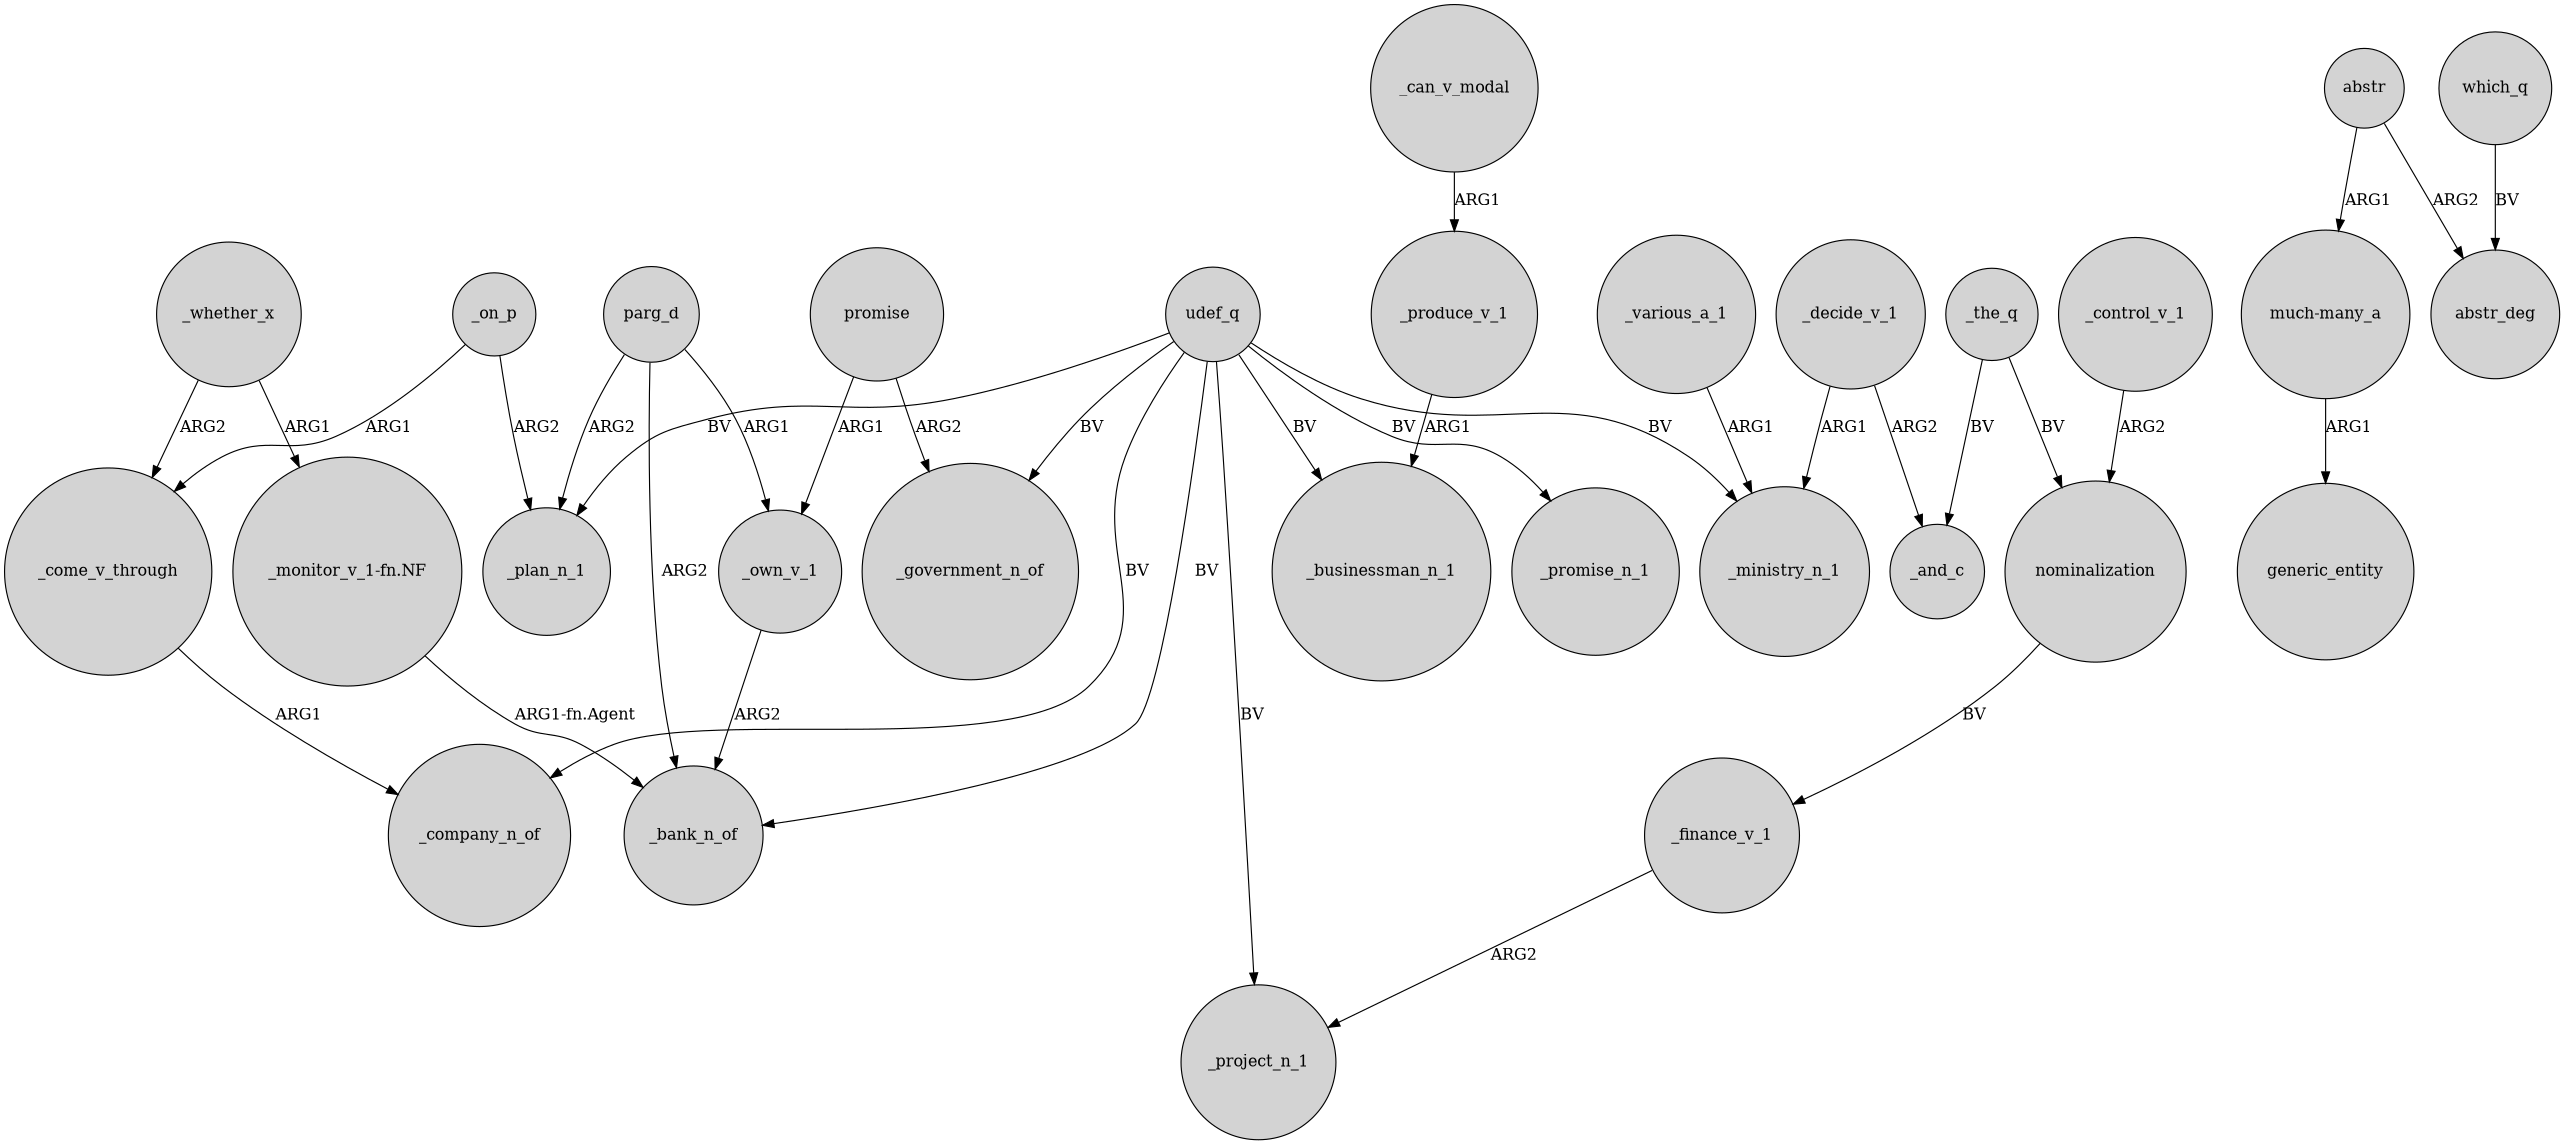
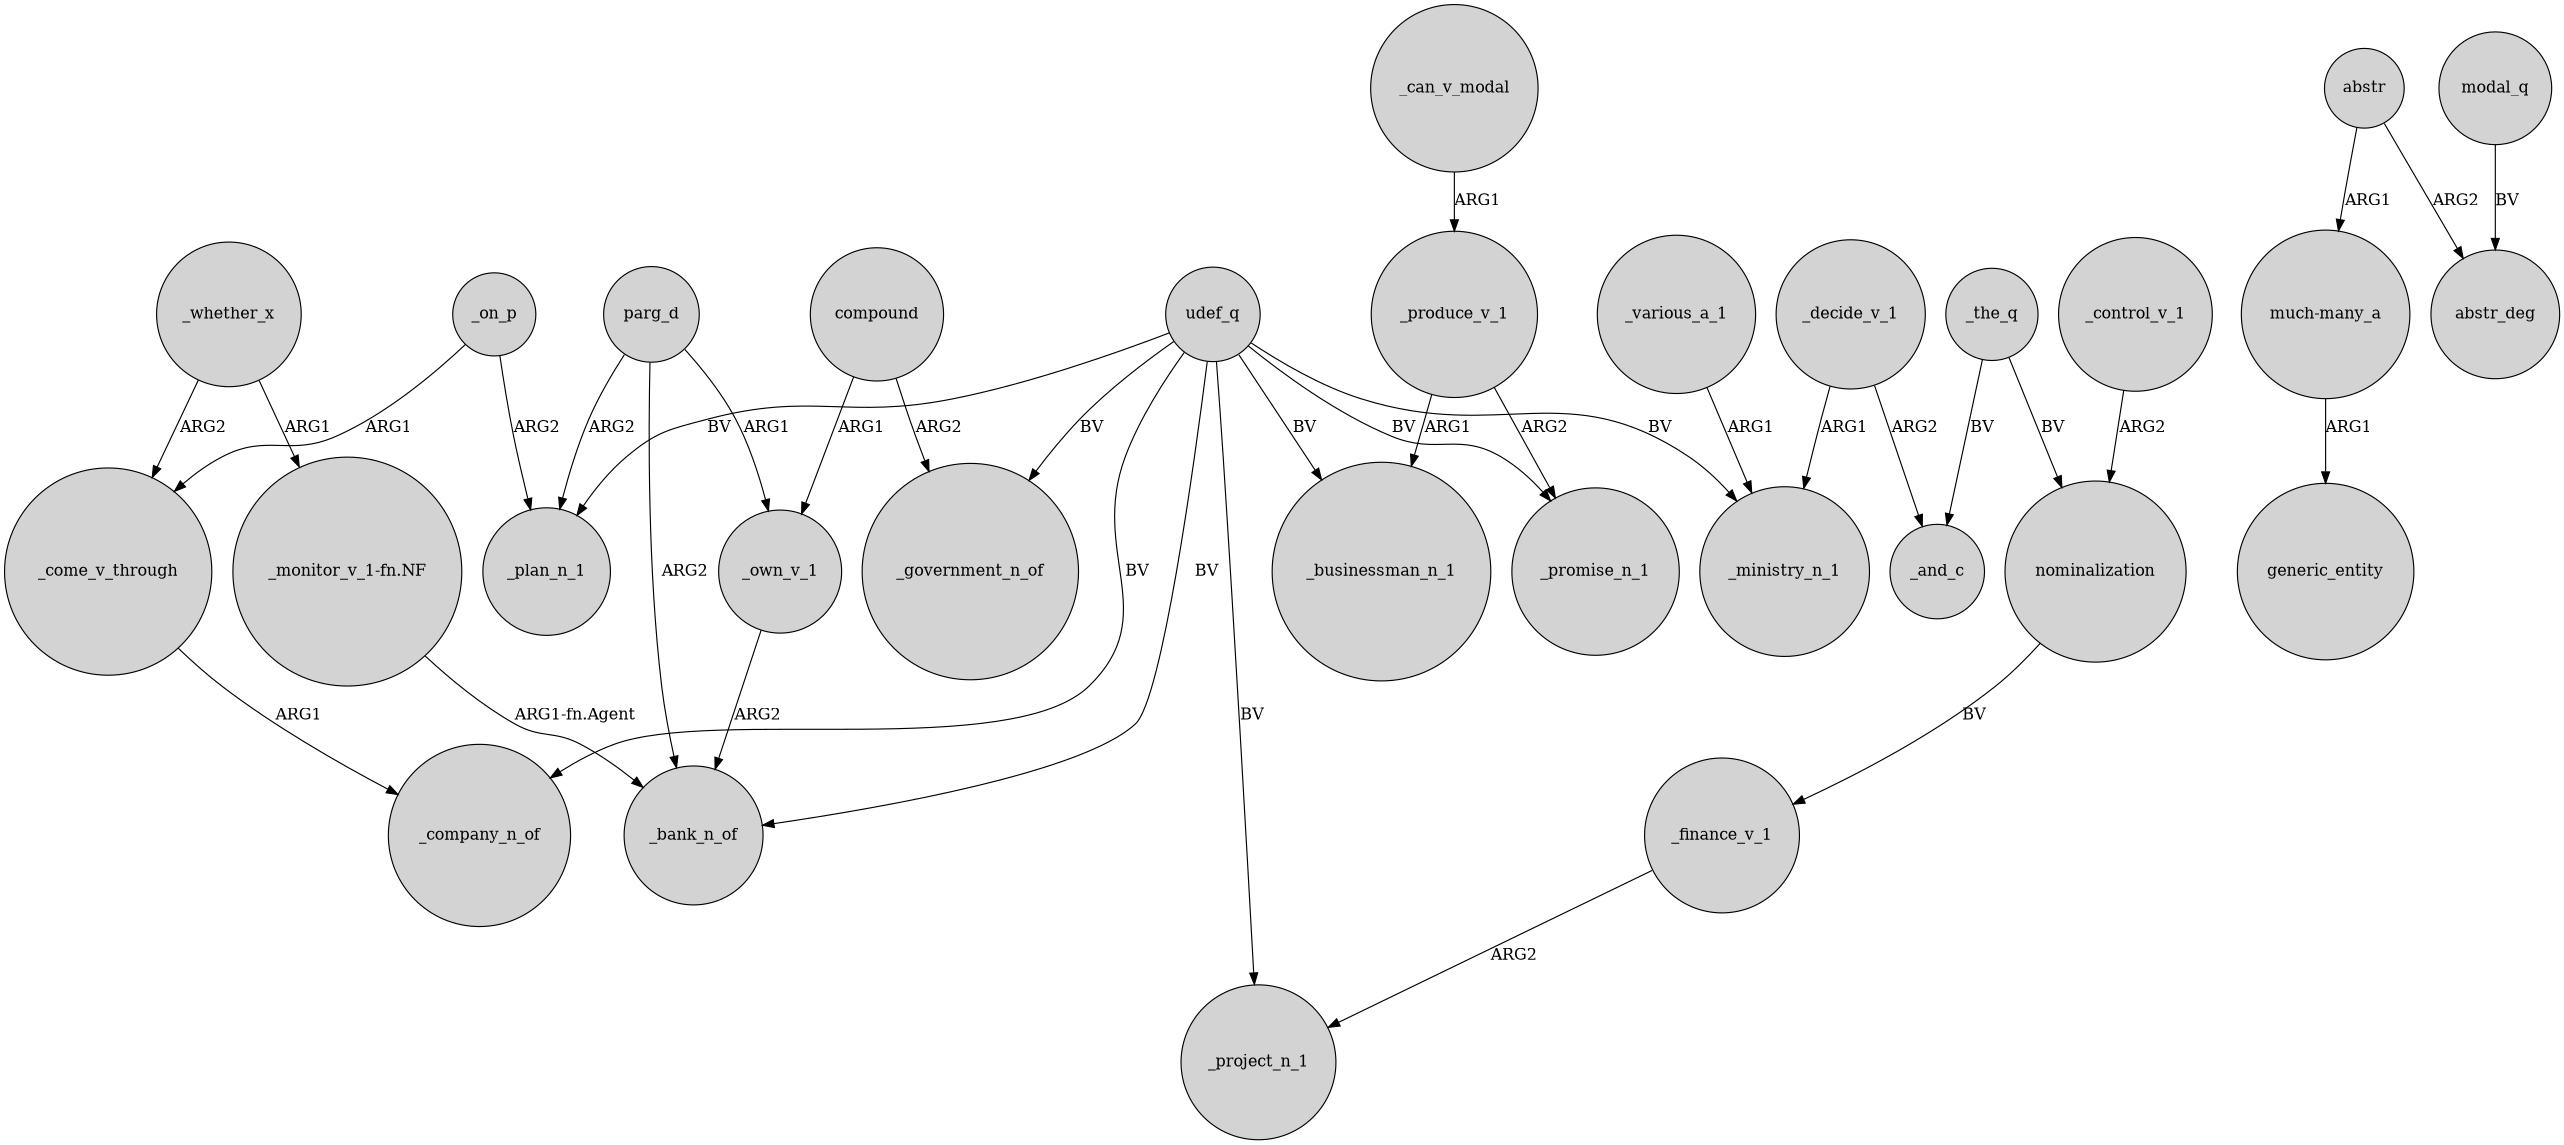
node "which_q": label "which_q" -> "modal_q"
node "promise": label "promise" -> "compound"
edge "_produce_v_1" -> "_promise_n_1": added, label "ARG2"
